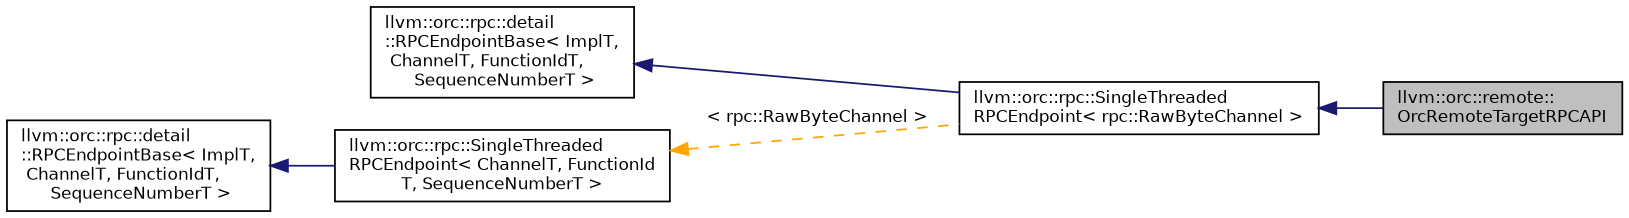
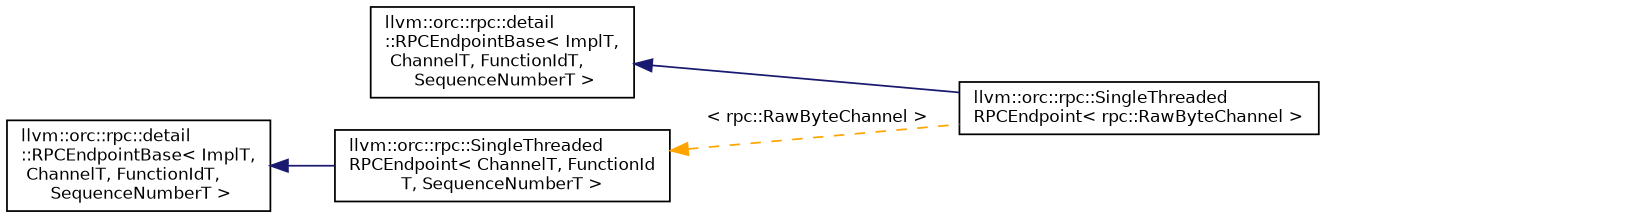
node "llvm::orc::remote:: OrcRemoteTargetRPCAPI": removed
